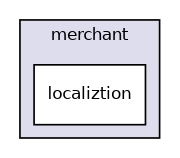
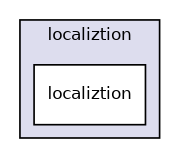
cluster "merchant": label "merchant" -> "localiztion"
